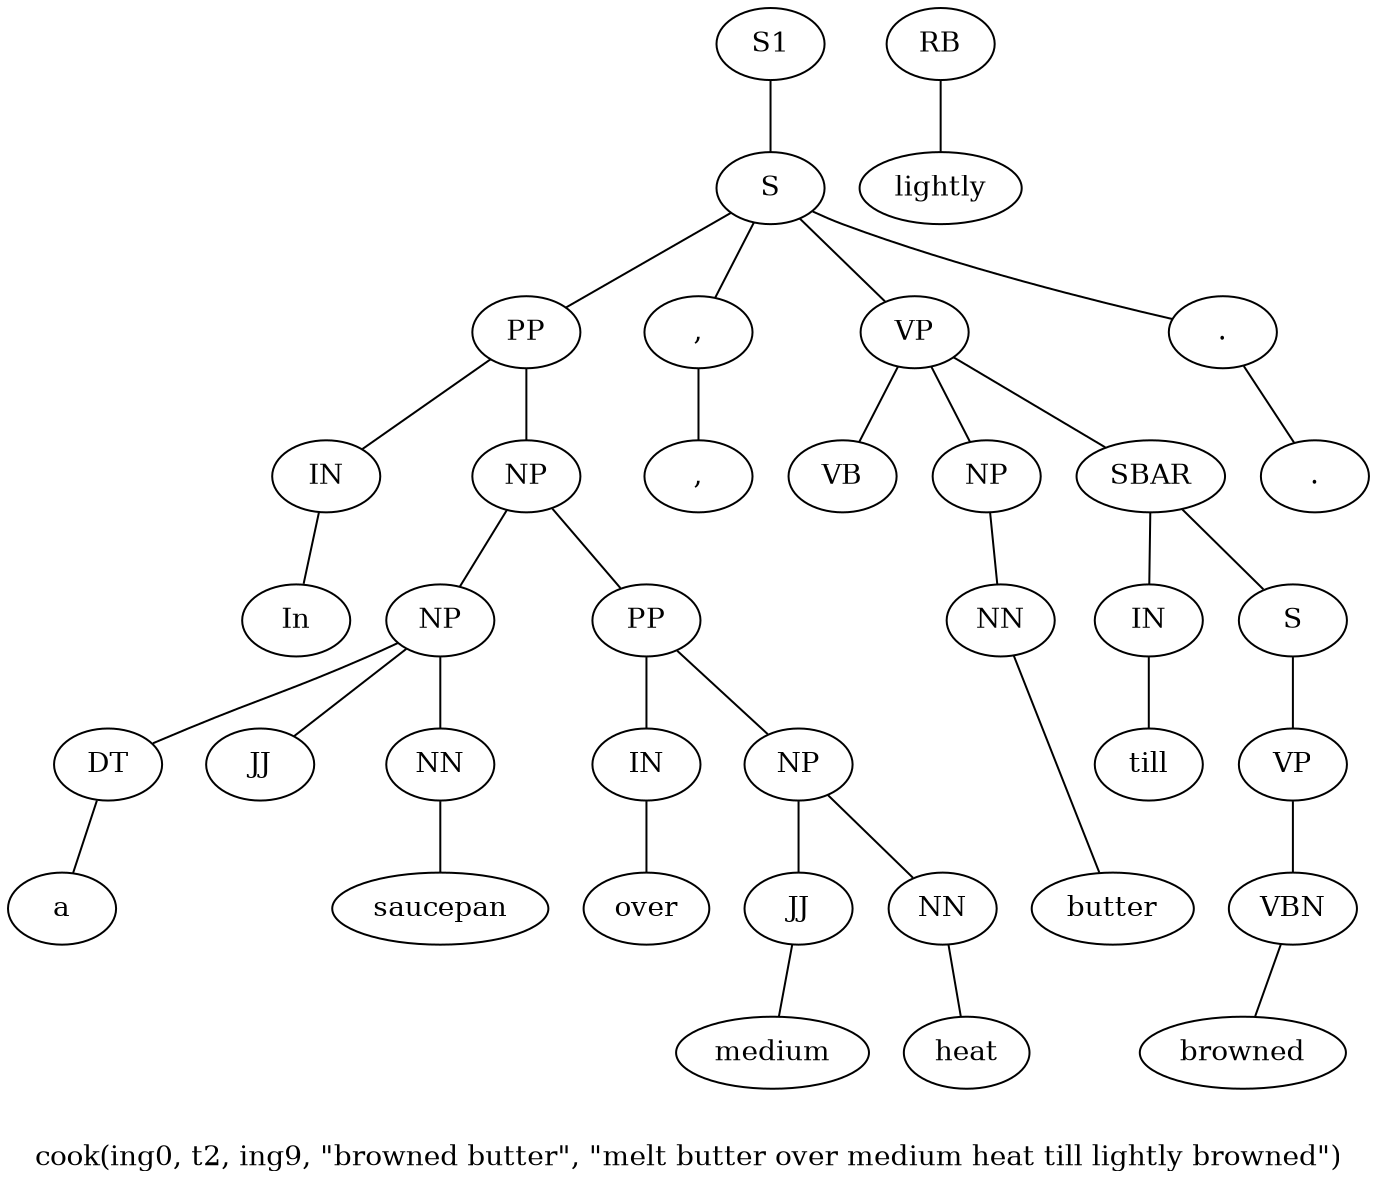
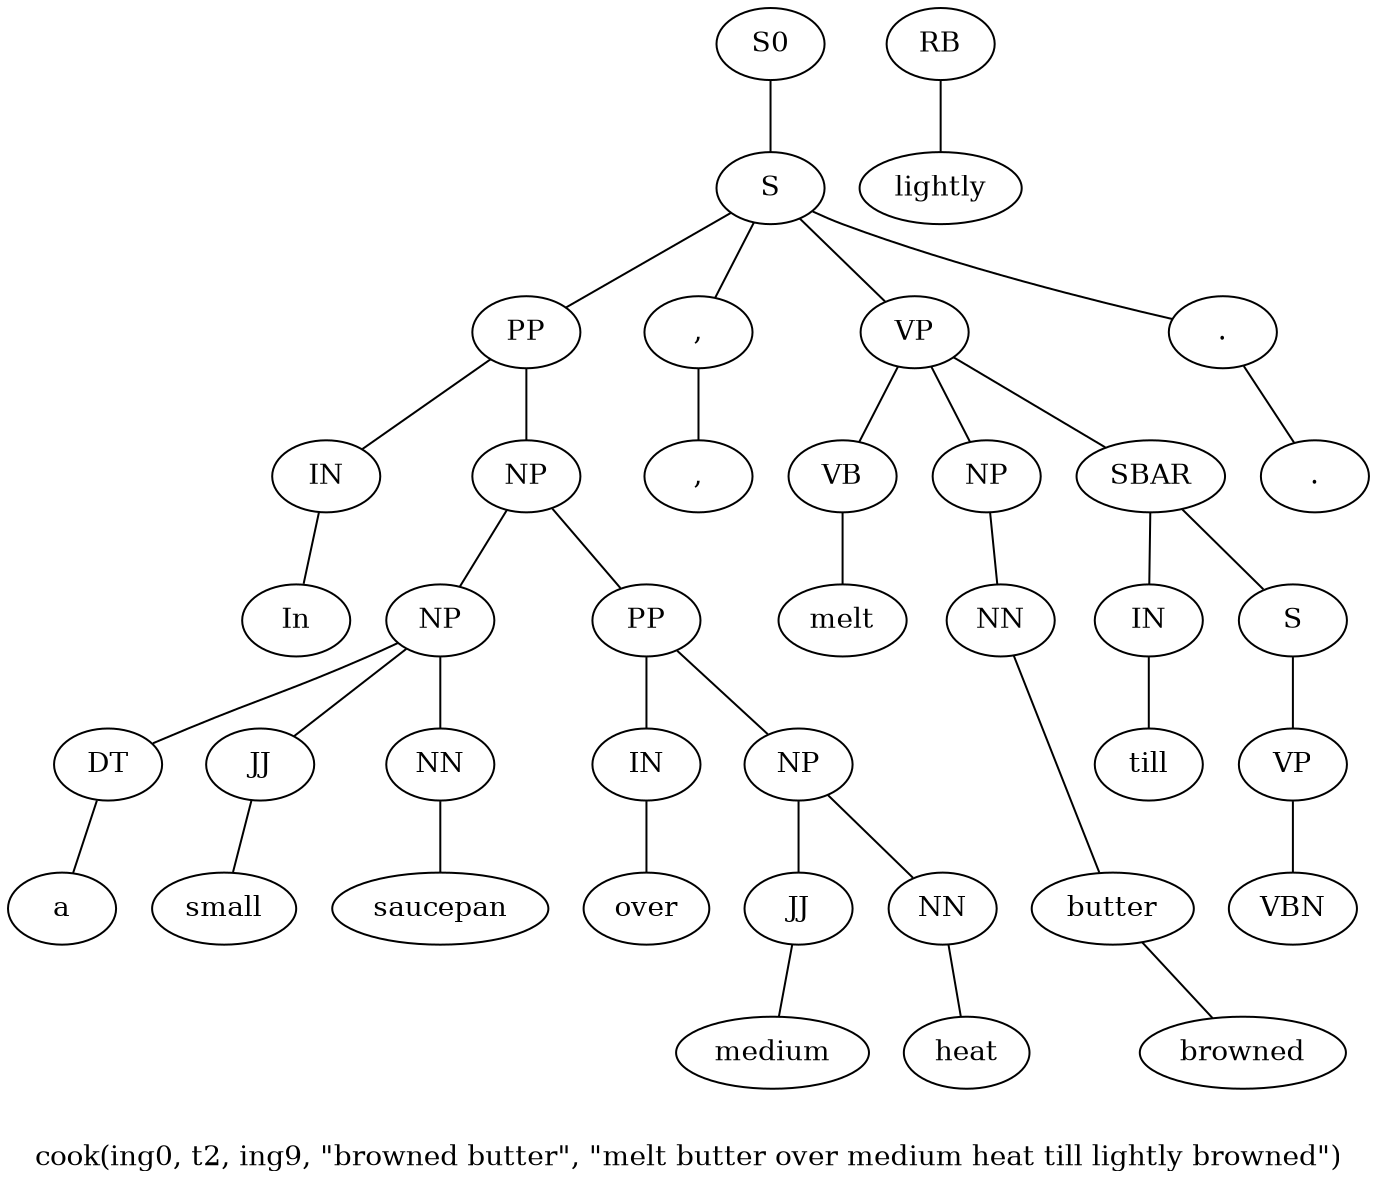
node "S1": label "S1" -> "S0"
node "melt": added
node "small": added
edge "VBN" -- "browned": now "butter" -- "browned"
